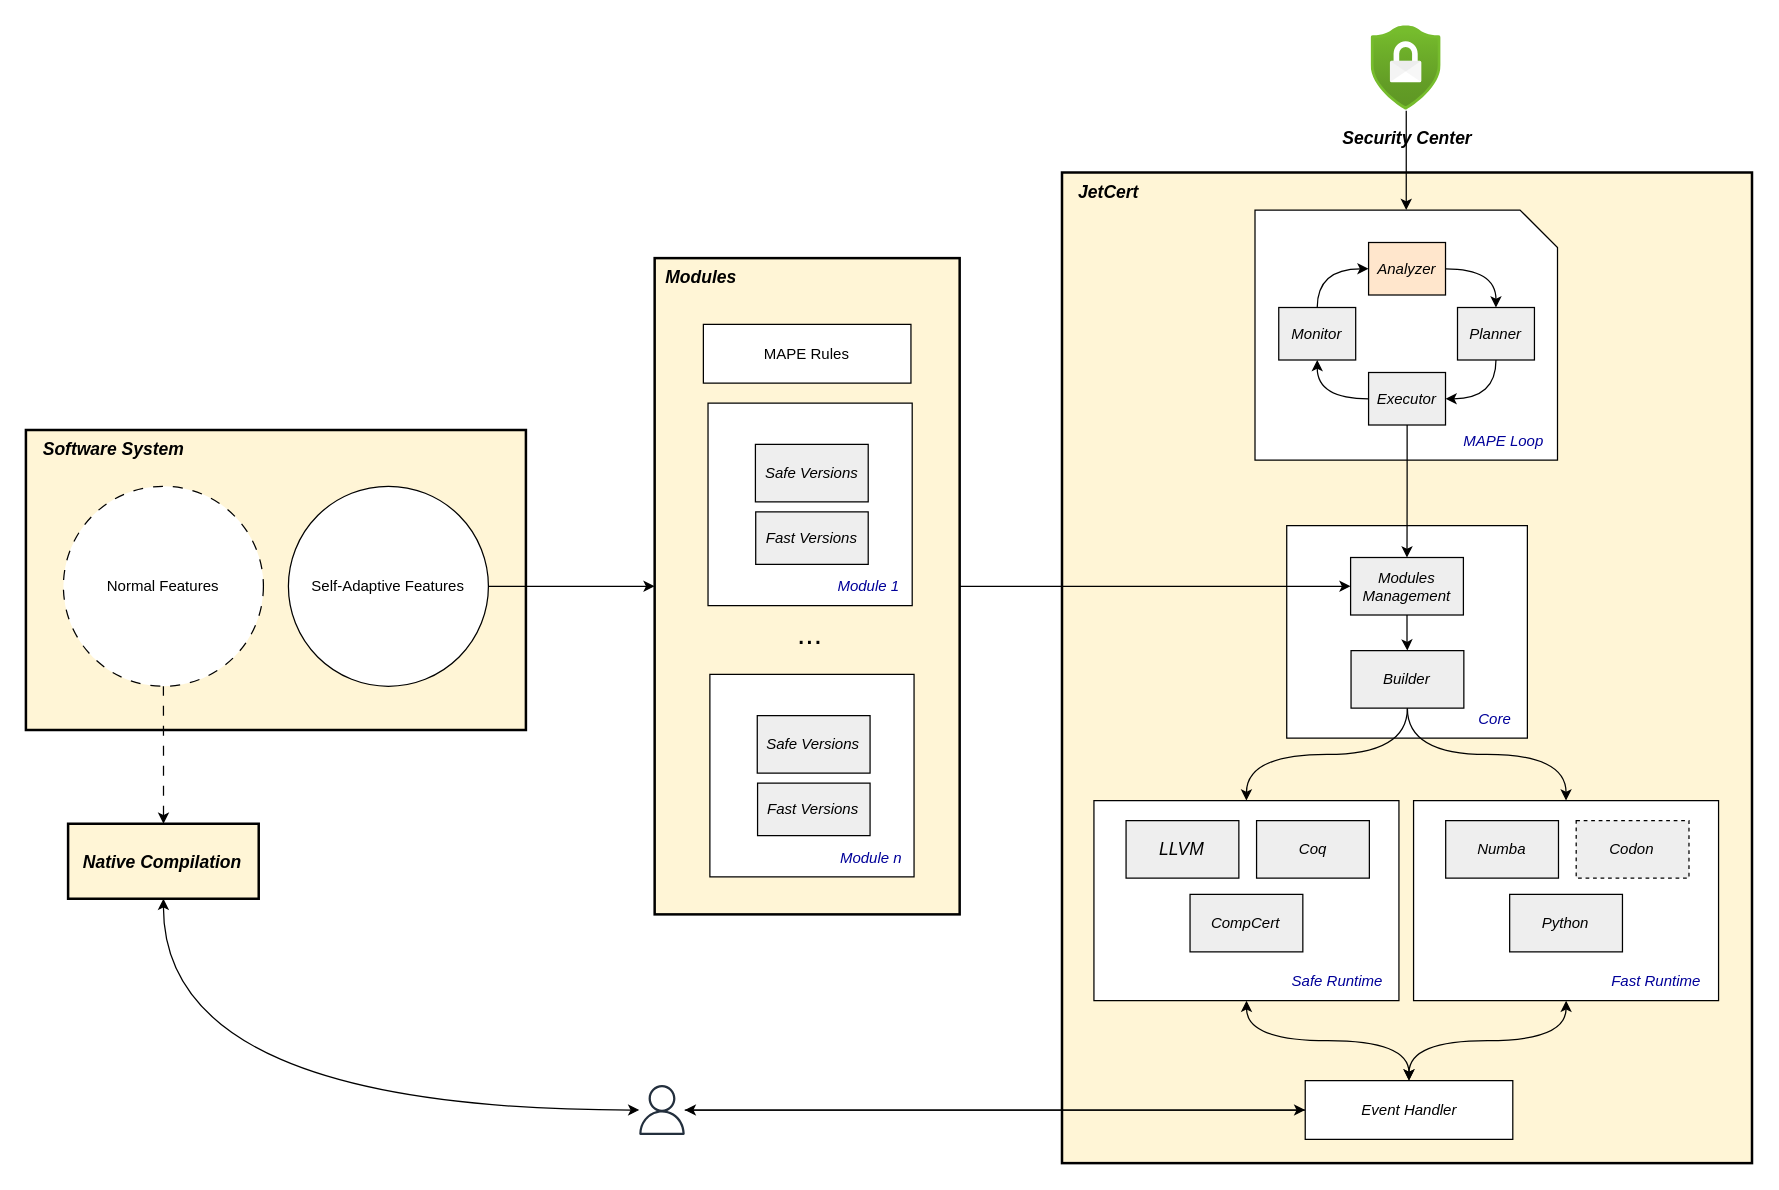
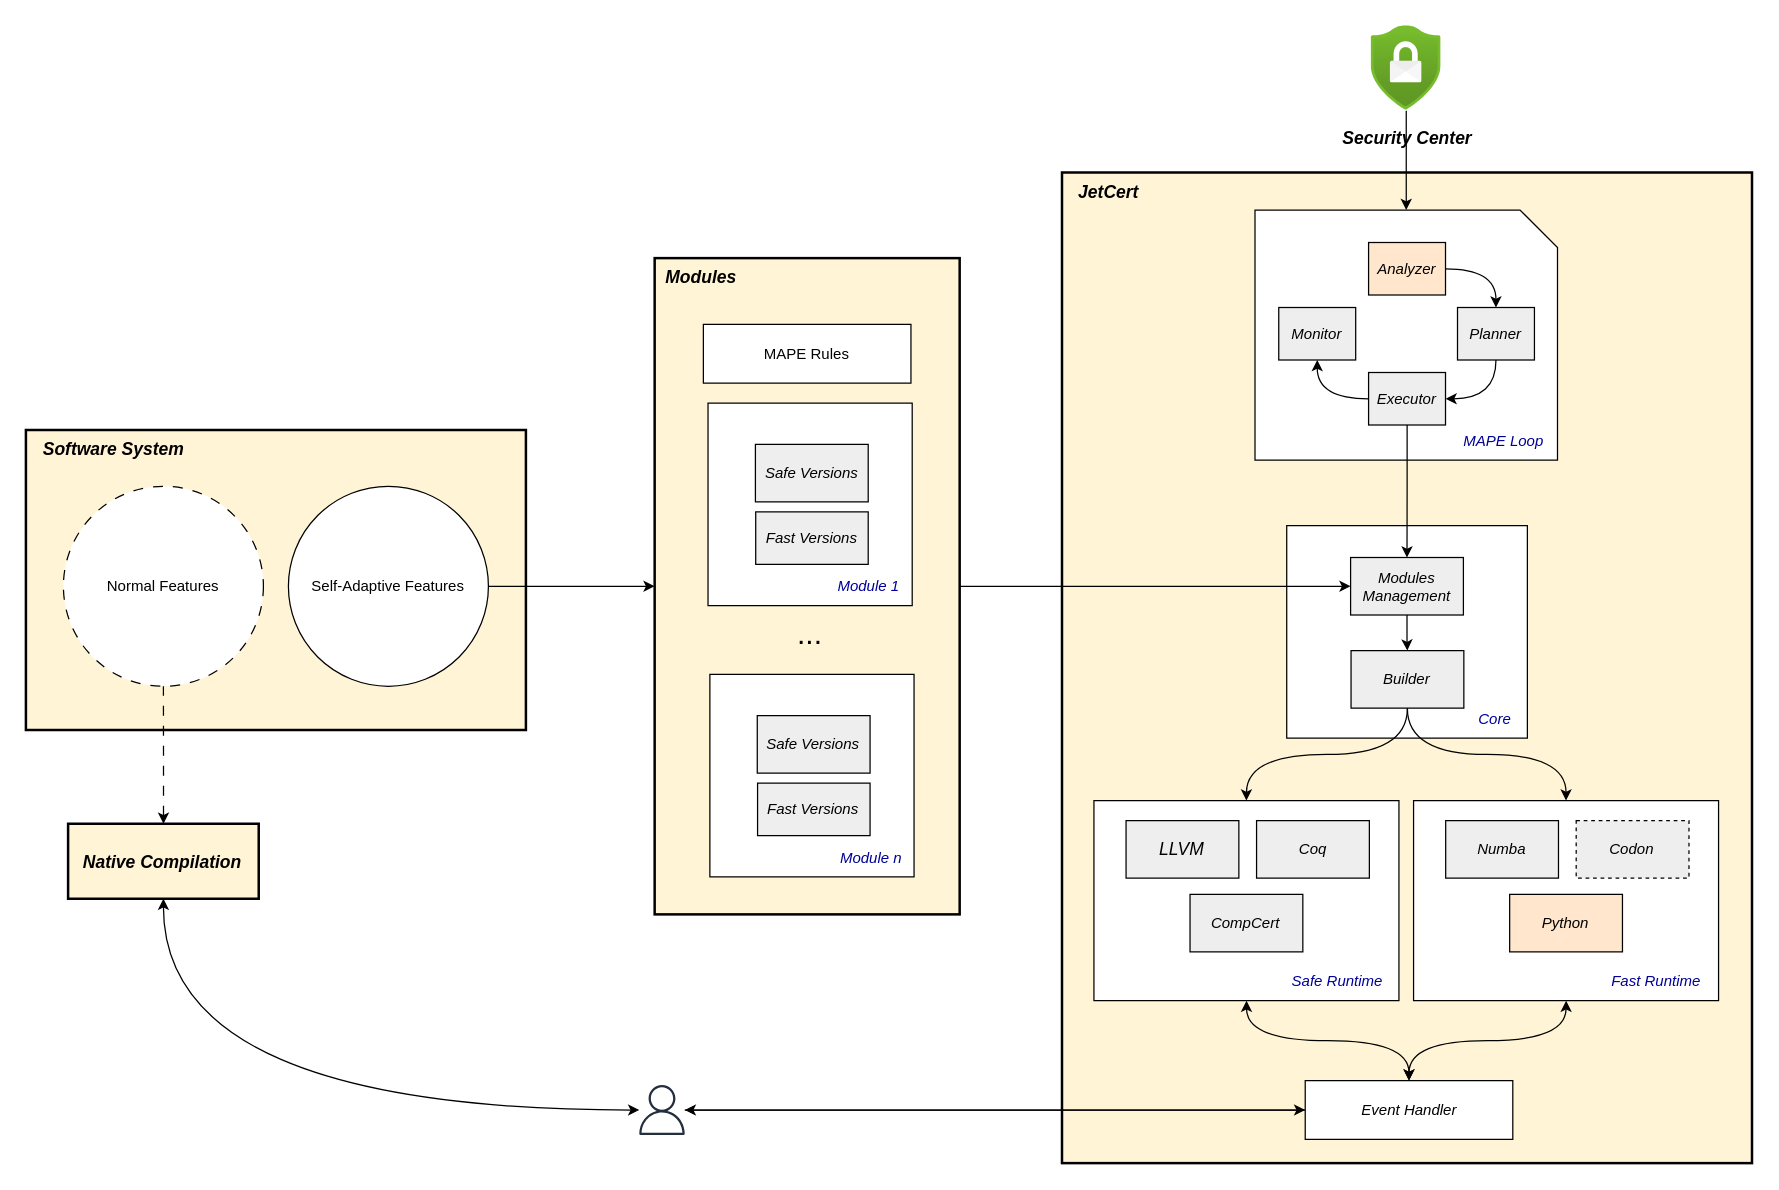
edge "Monitor" -> "Analyzer": removed
node "Python": fillcolor #eeeeee -> #ffe6cc
